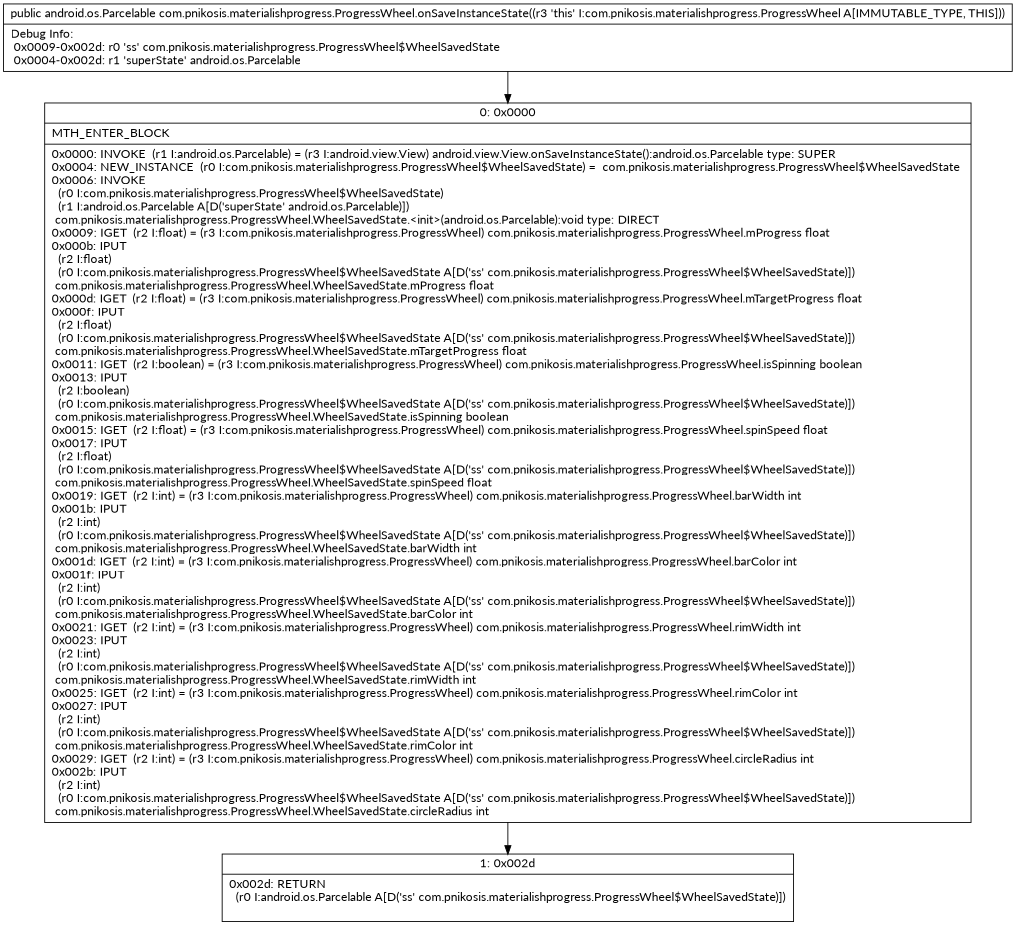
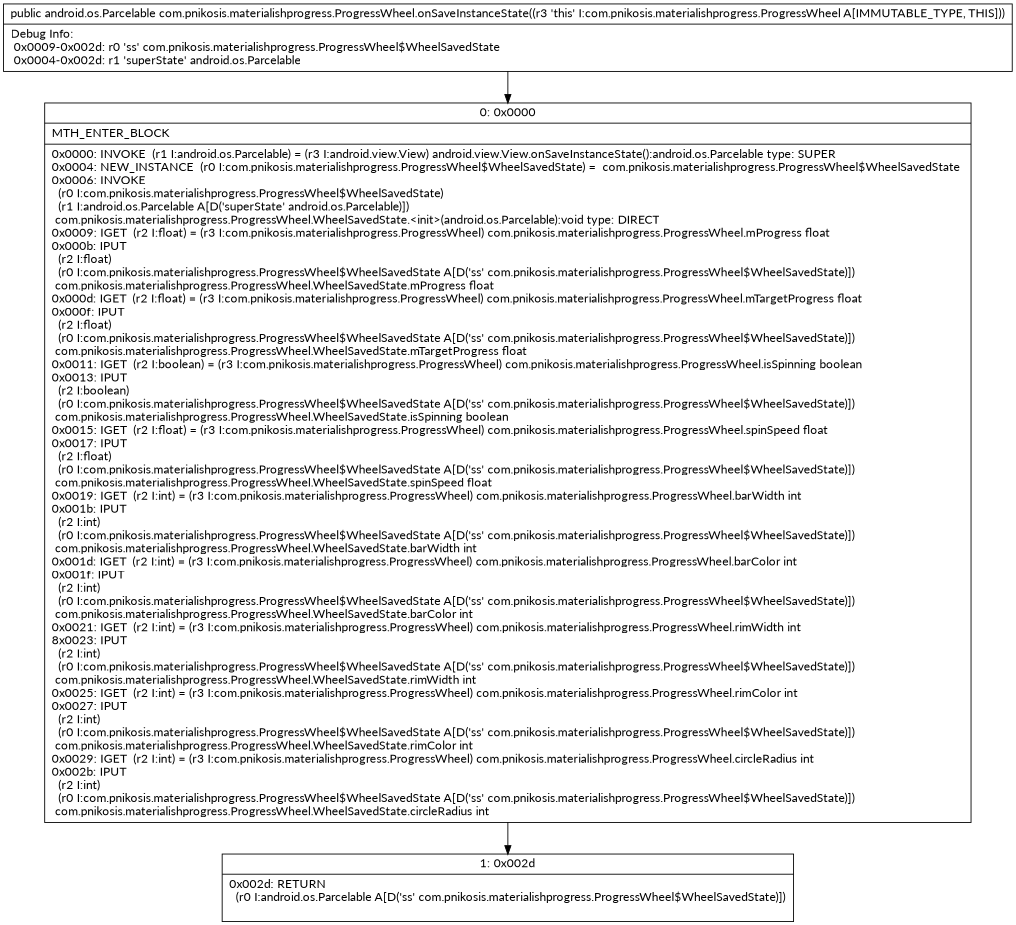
node "0: 0x0000": text "0x0023: IPUT" -> "8x0023: IPUT"
